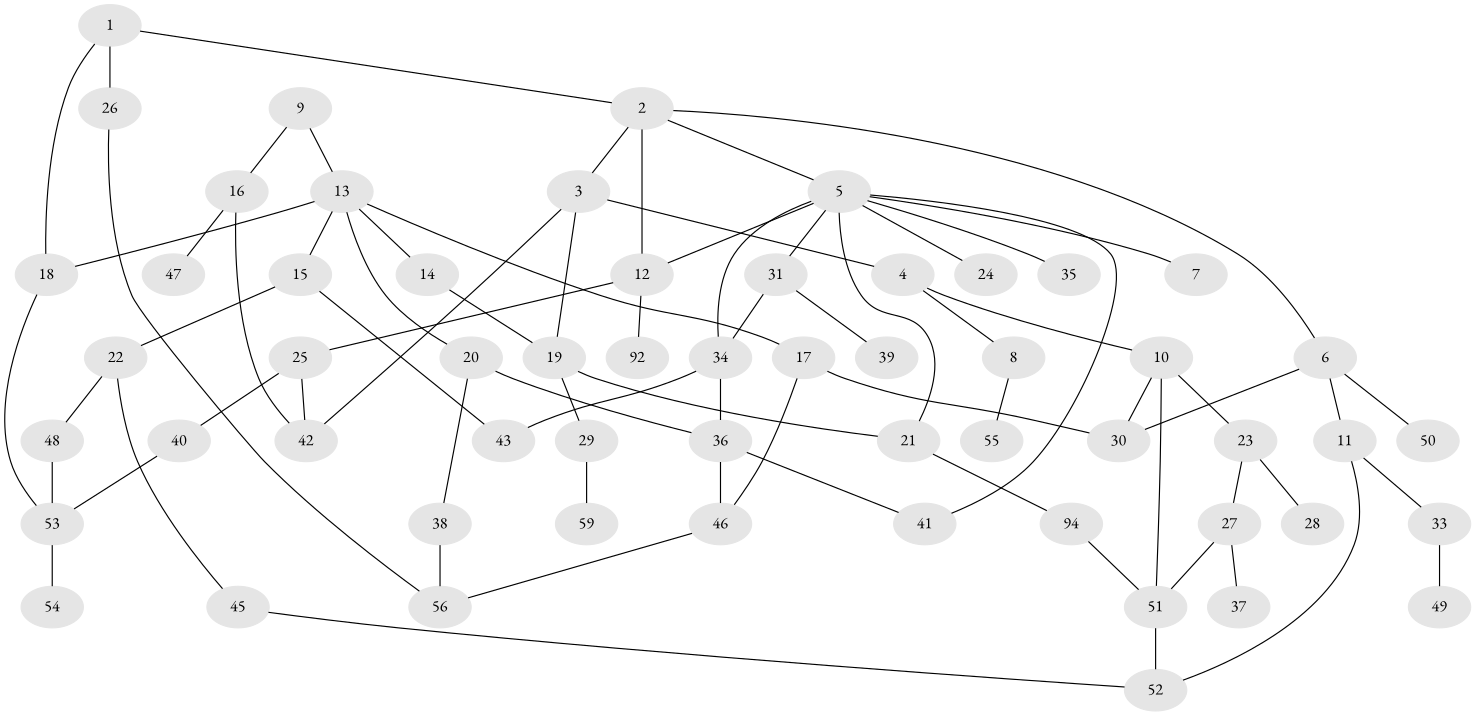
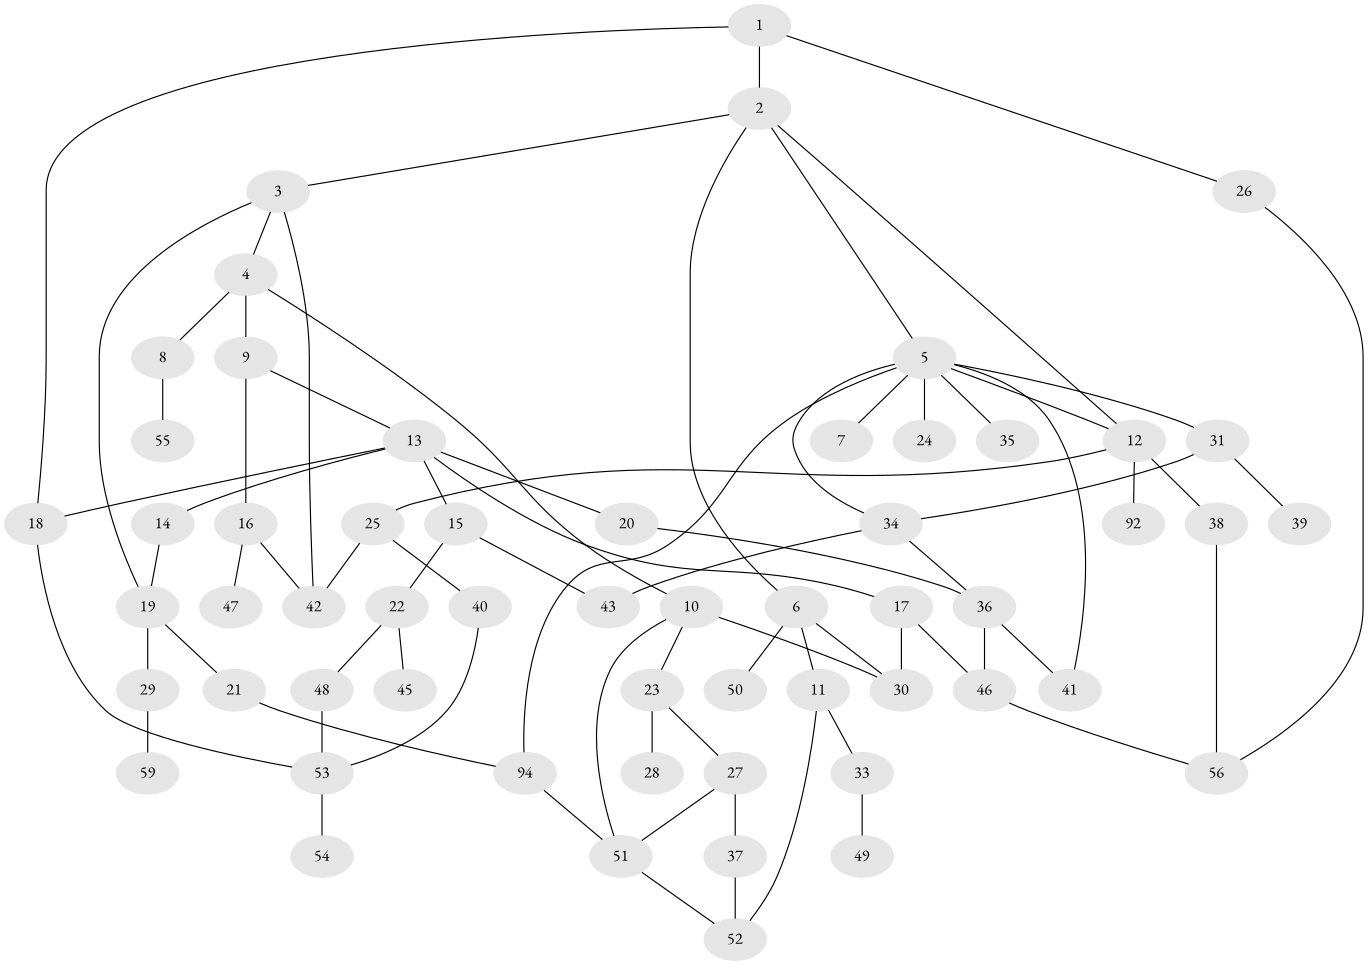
edge "4" -- "9": added
edge "5" -- "21": now "5" -- "94"
edge "20" -- "38": now "12" -- "38"
edge "45" -- "52": now "37" -- "52"
